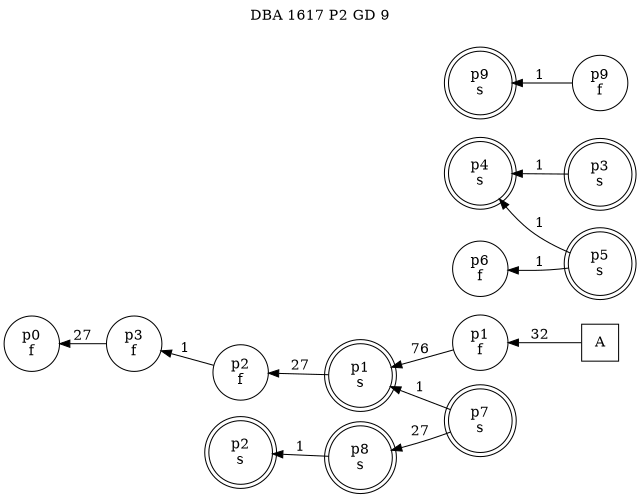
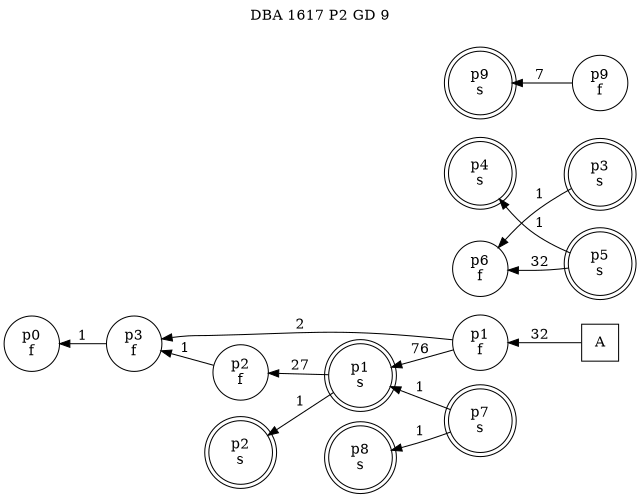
edge "p9 f" -> "p9 s": label "1" -> "7"
edge "p3 s" -> "p4 s": now "p3 s" -> "p6 f"
edge "p5 s" -> "p6 f": label "1" -> "32"
edge "p1 f" -> "p3 f": added, label "2"
edge "p3 f" -> "p0 f": label "27" -> "1"
edge "p7 s" -> "p8 s": label "27" -> "1"
edge "p8 s" -> "p2 s": now "p1 s" -> "p2 s"
